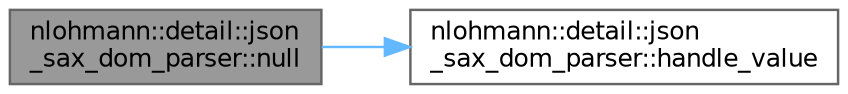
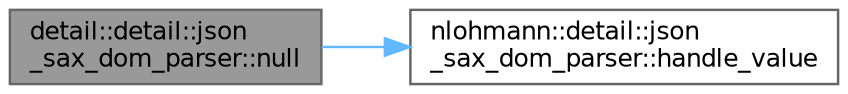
node "nlohmann::detail::json _sax_dom_parser::null": label "nlohmann::detail::json _sax_dom_parser::null" -> "detail::detail::json _sax_dom_parser::null"
